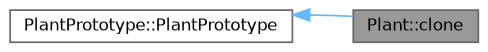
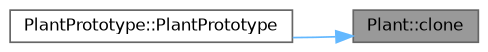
edge "Plant::clone" -> "PlantPrototype::PlantPrototype": reversed
